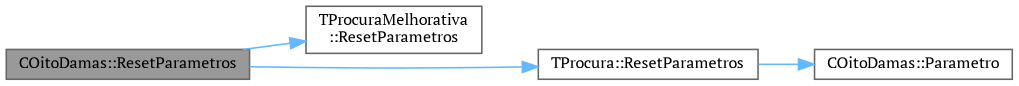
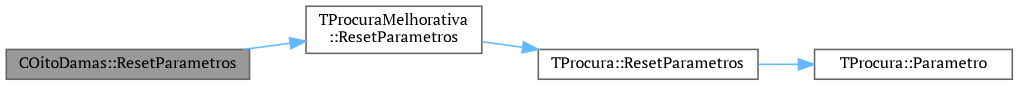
node "COitoDamas::Parametro": label "COitoDamas::Parametro" -> "TProcura::Parametro"
edge "COitoDamas::ResetParametros" -> "TProcura::ResetParametros": now "TProcuraMelhorativa ::ResetParametros" -> "TProcura::ResetParametros"
